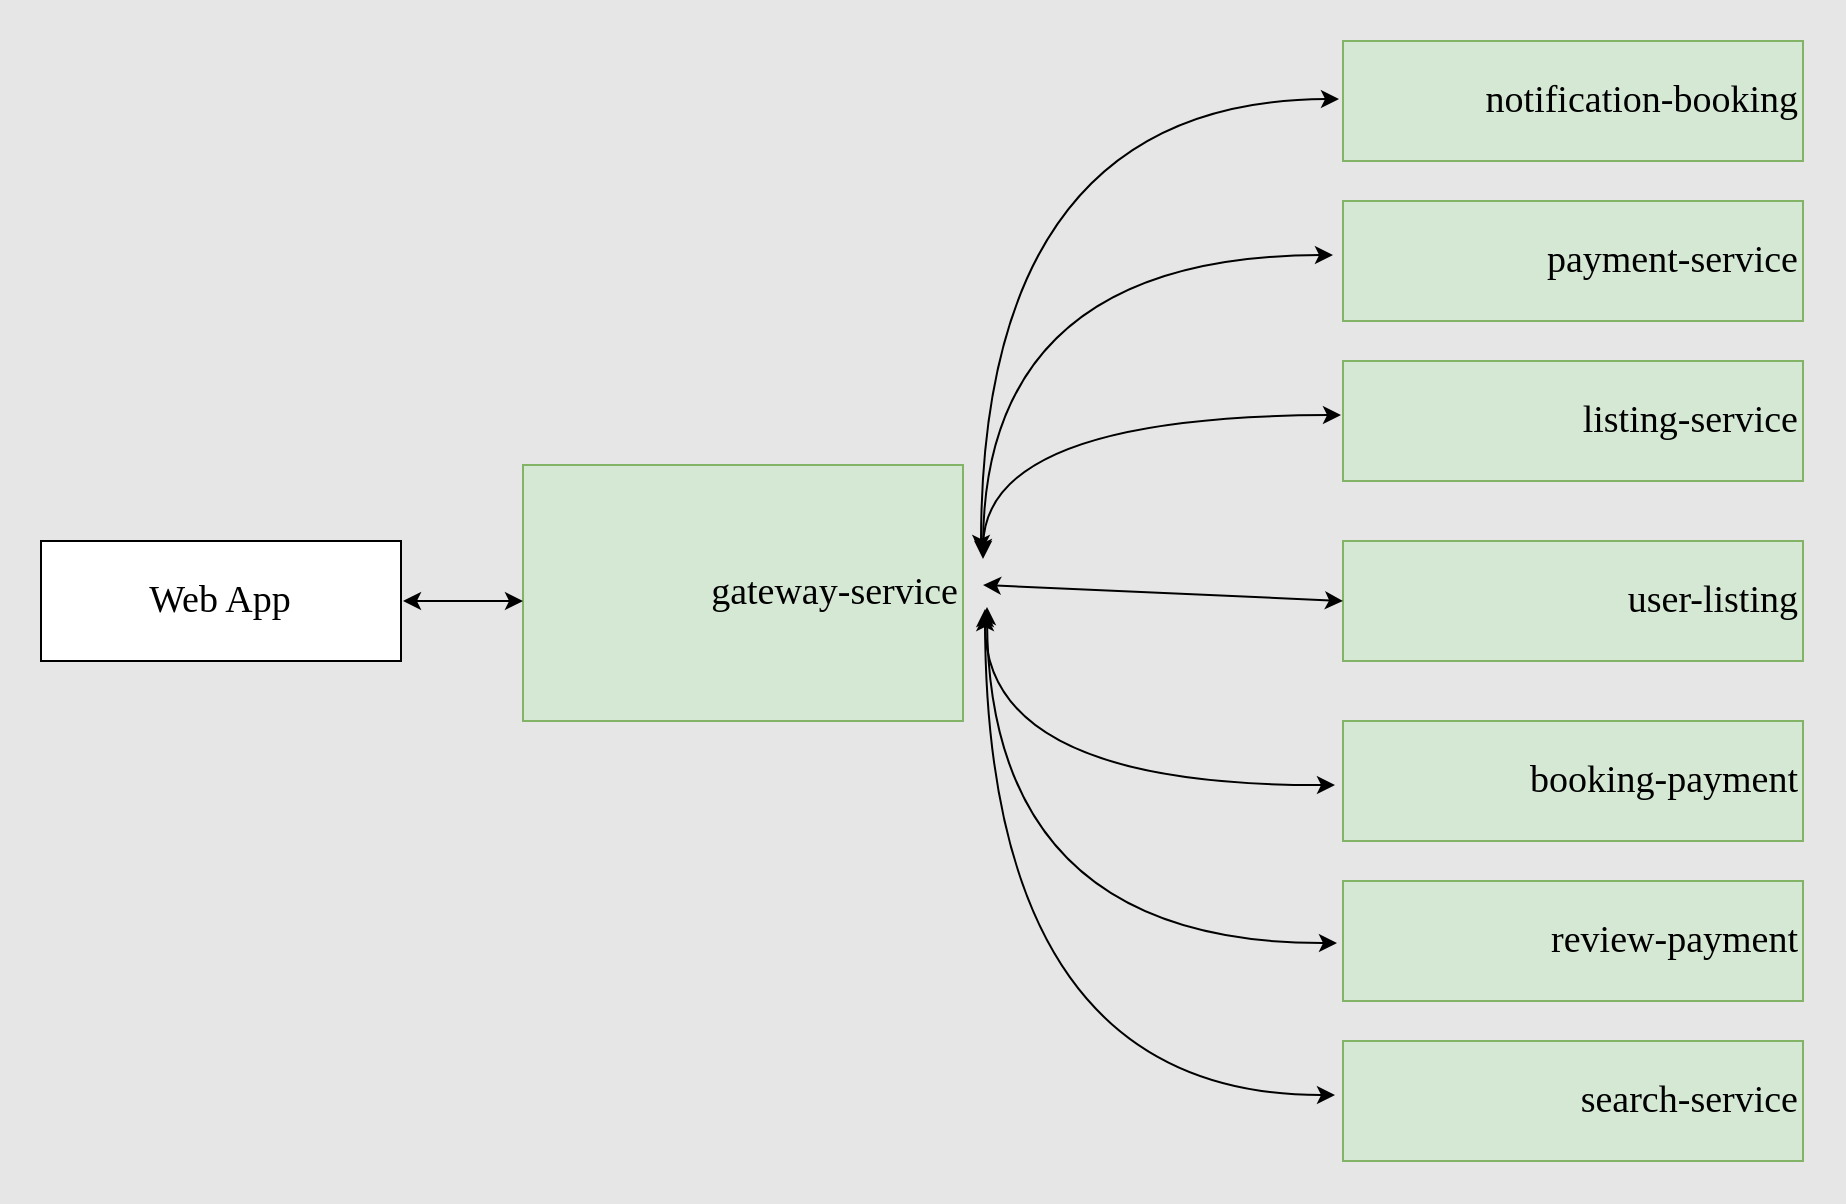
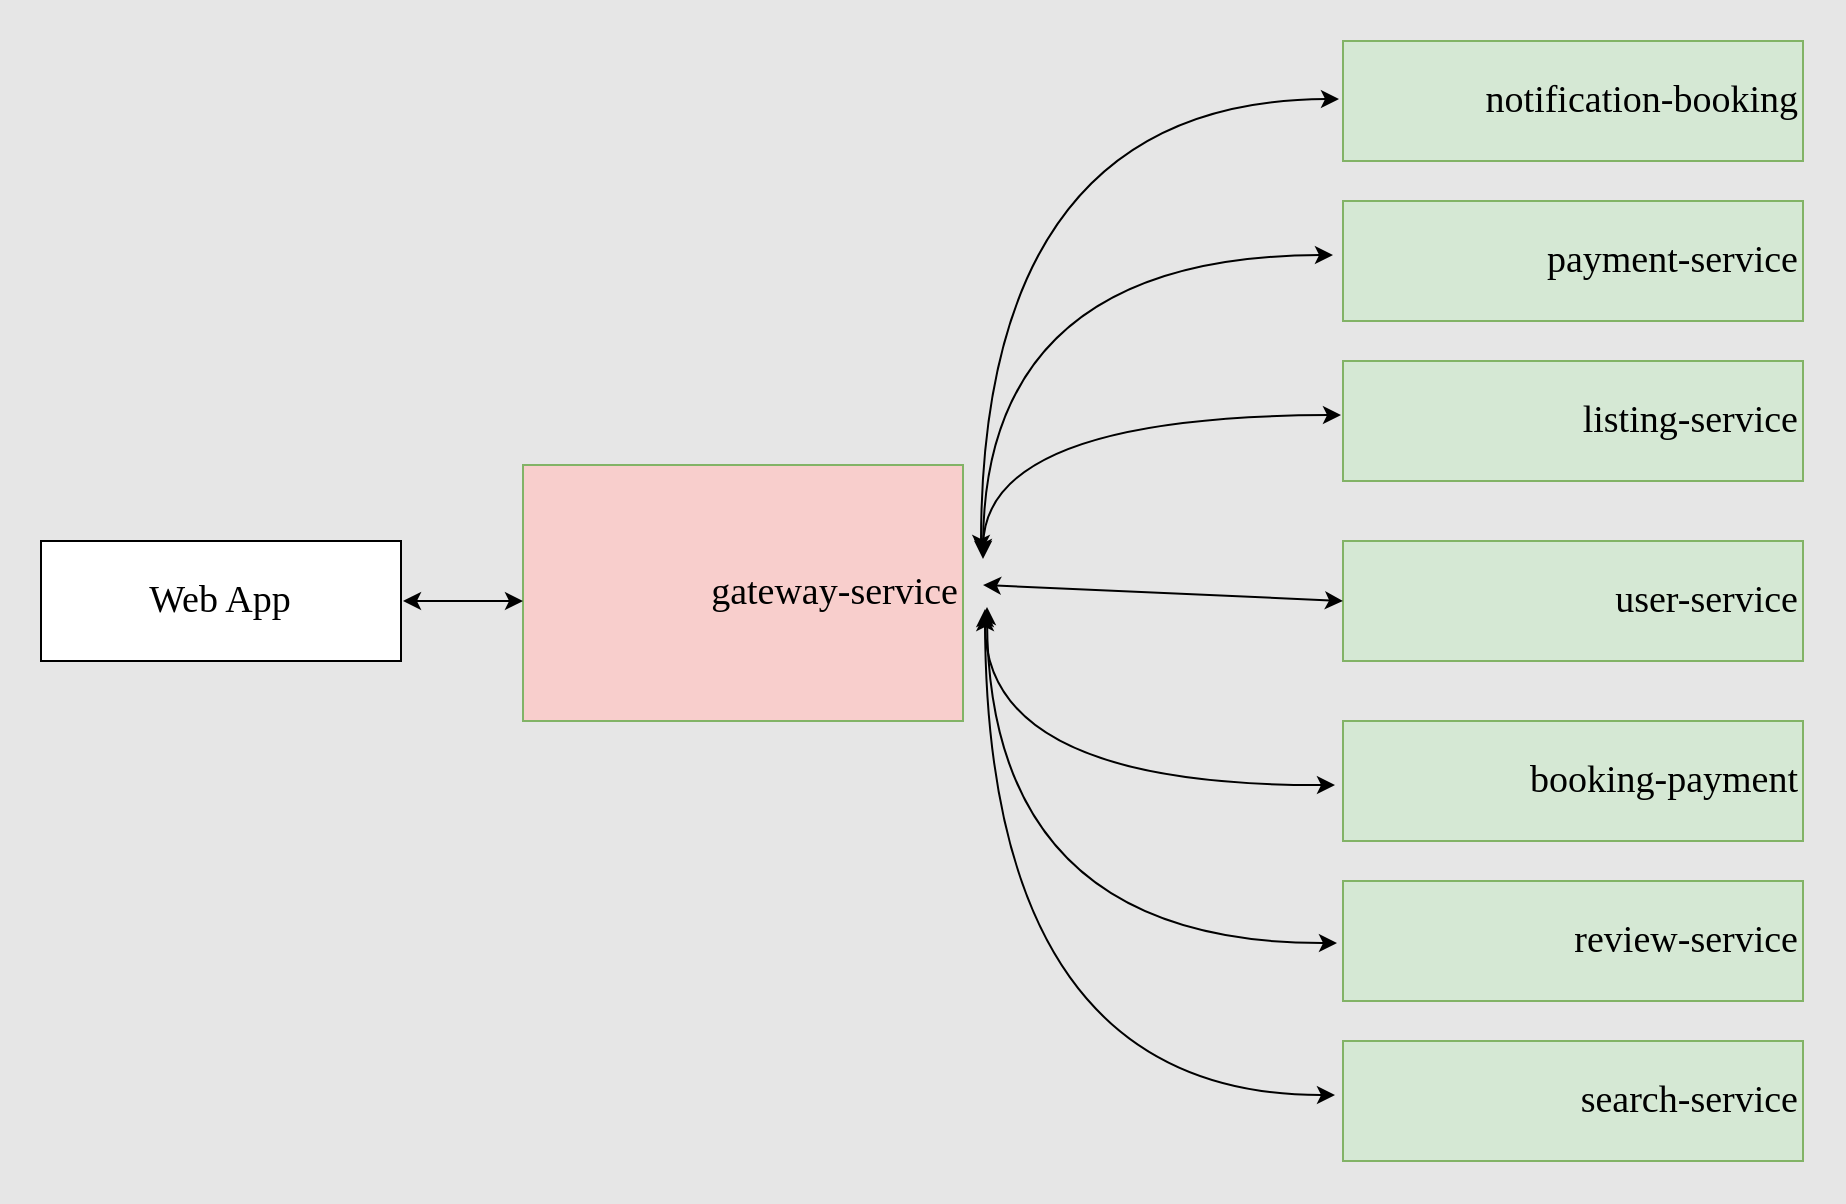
node "gateway-service": fillcolor #d5e8d4 -> #f8cecc
node "user-listing": label "user-listing" -> "user-service"
node "review-payment": label "review-payment" -> "review-service"
